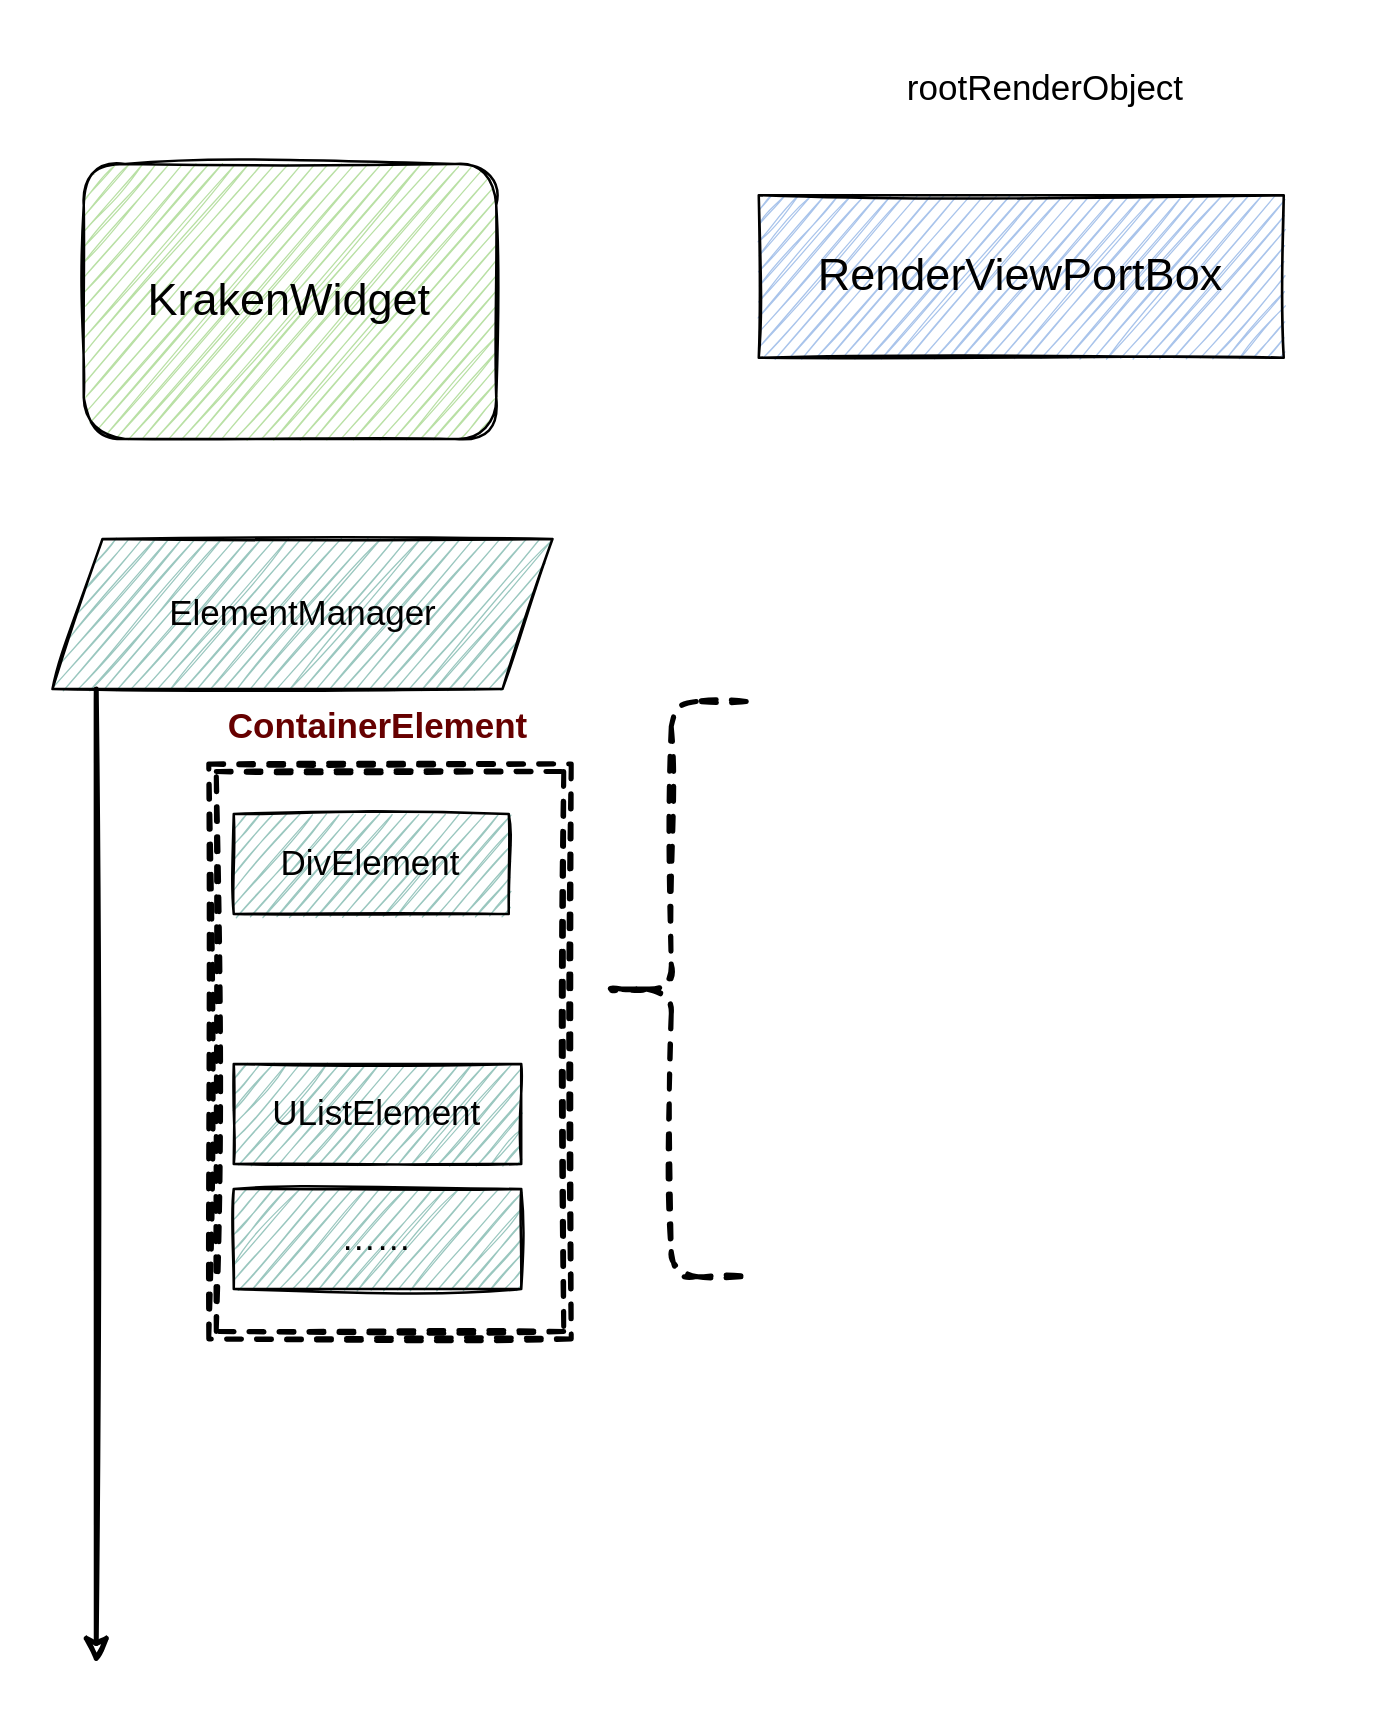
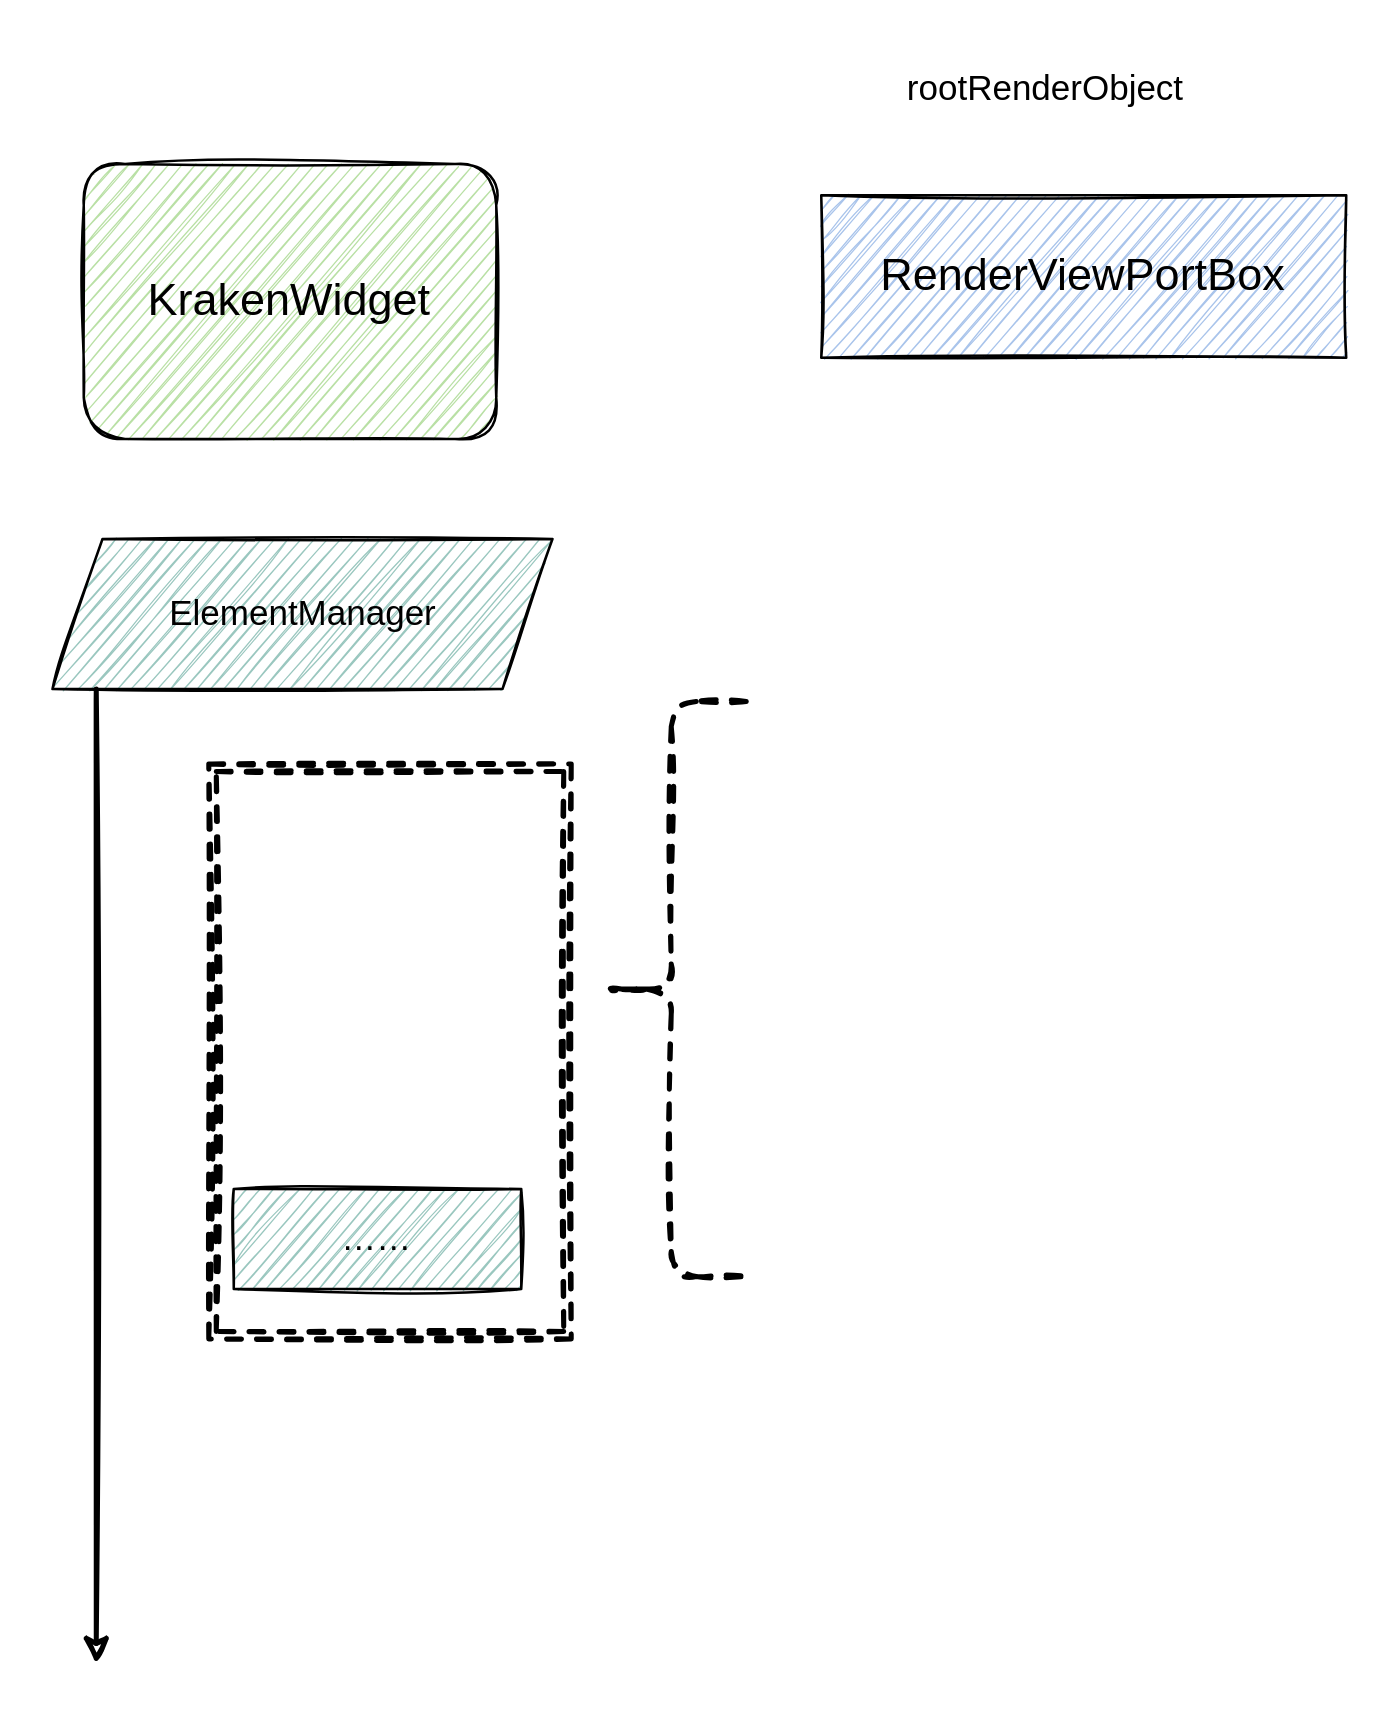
node "RenderViewPortBox": moved (1021, 276) -> (1084, 276)
node "ContainerElement": removed
node "DivElement": removed
node "UListElement": removed
